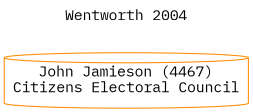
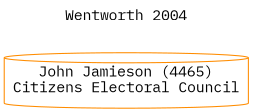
node "John Jamieson (4467) Citizens Electoral Council": label "John Jamieson (4467) Citizens Electoral Council" -> "John Jamieson (4465) Citizens Electoral Council"
